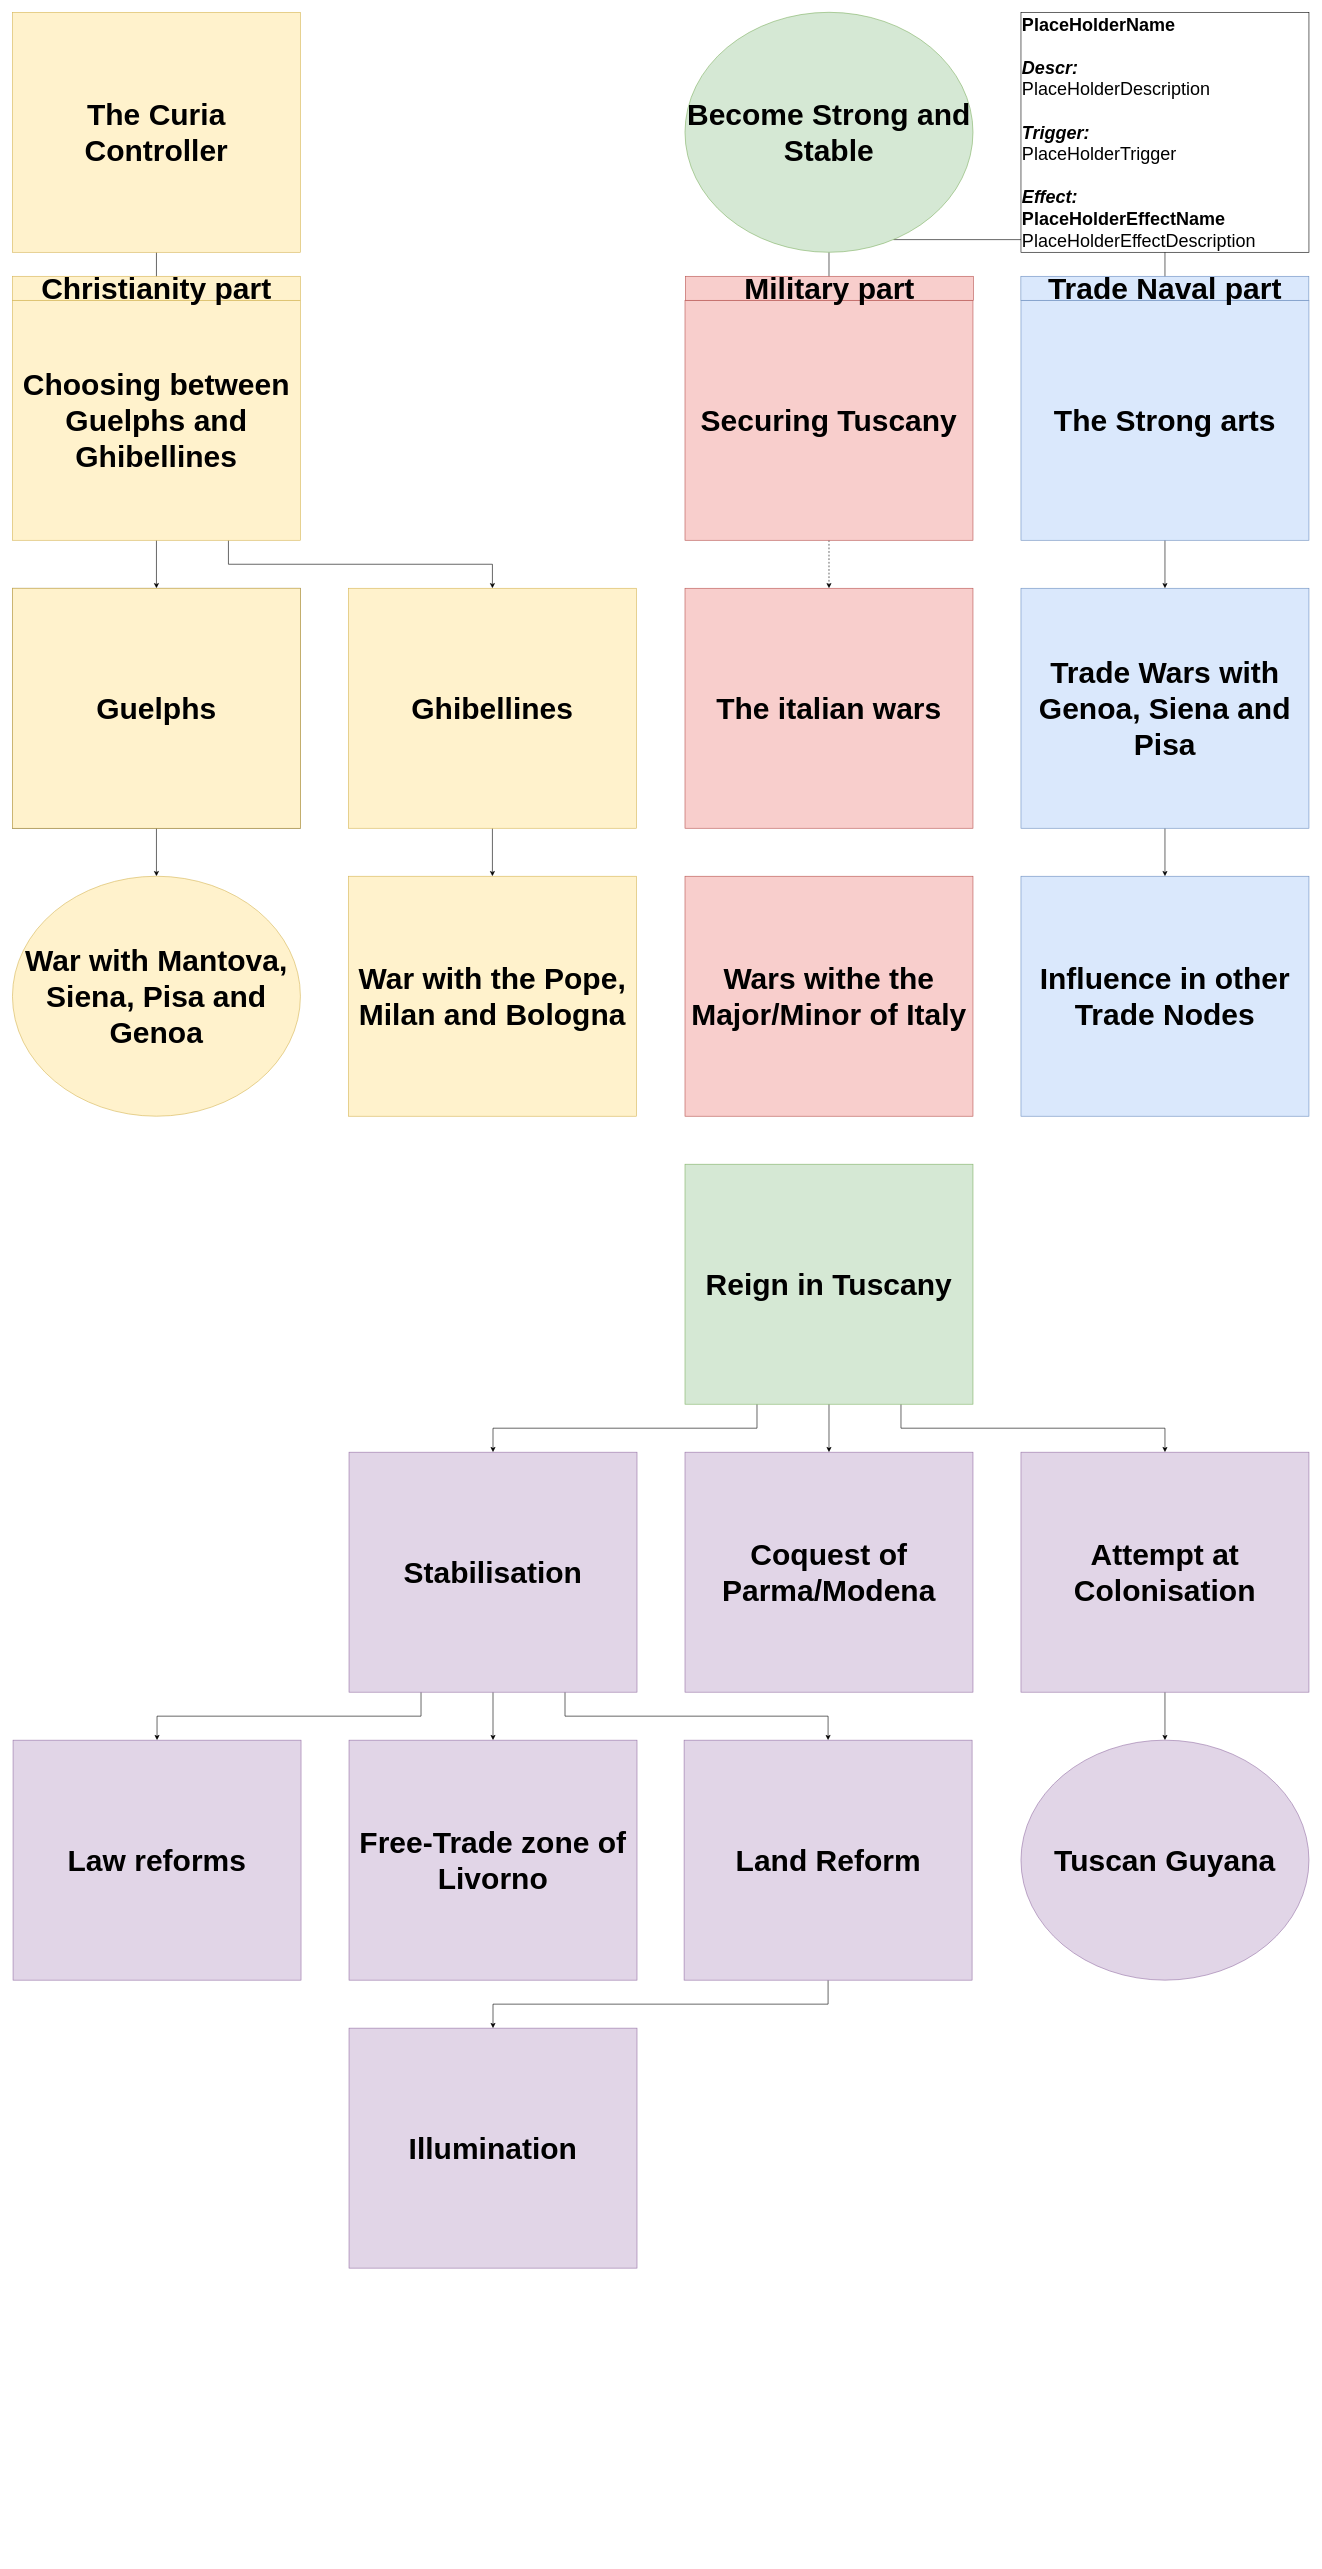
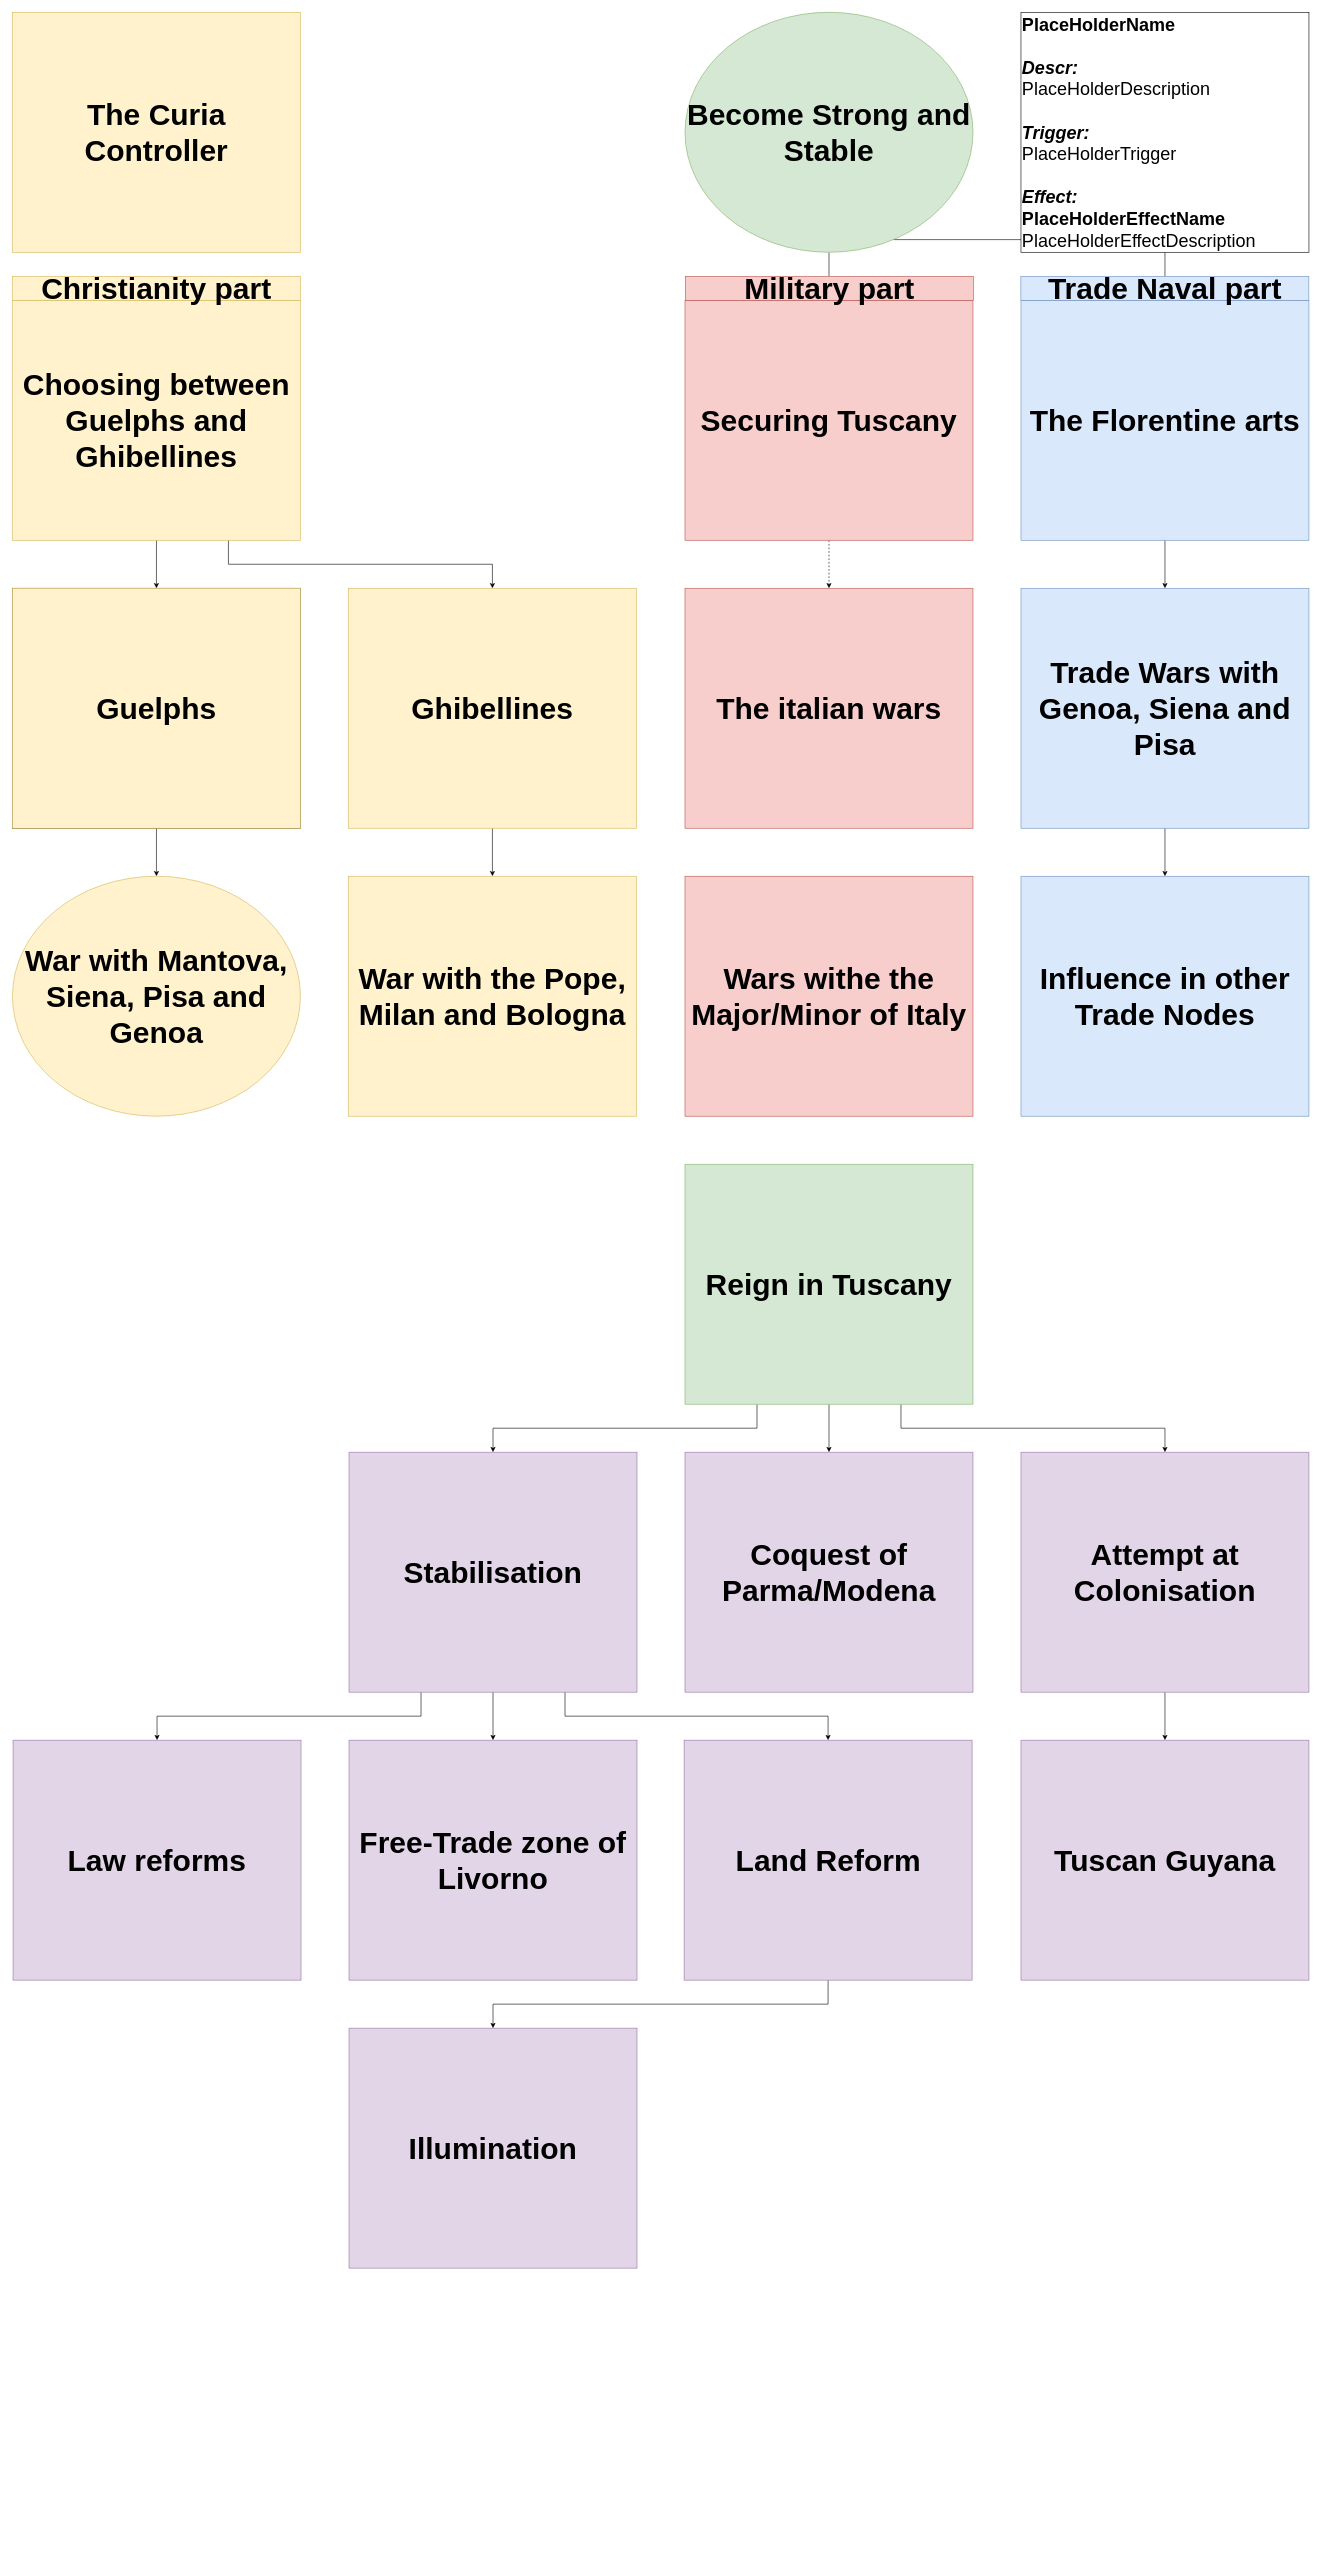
edge "The Curia Controller" -> "Choosing between Guelphs and Ghibellines": removed
node "The Strong arts": label "The Strong arts" -> "The Florentine arts"
node "Tuscan Guyana": shape ellipse -> rectangle
